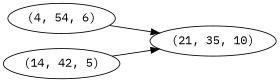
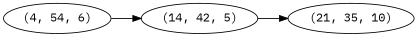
edge "(4, 54, 6)" -> "(21, 35, 10)": now "(4, 54, 6)" -> "(14, 42, 5)"
